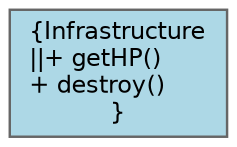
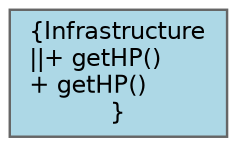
node "{Infrastructure ||+ getHP() + destroy() }": label "{Infrastructure ||+ getHP() + destroy() }" -> "{Infrastructure ||+ getHP() + getHP() }"
